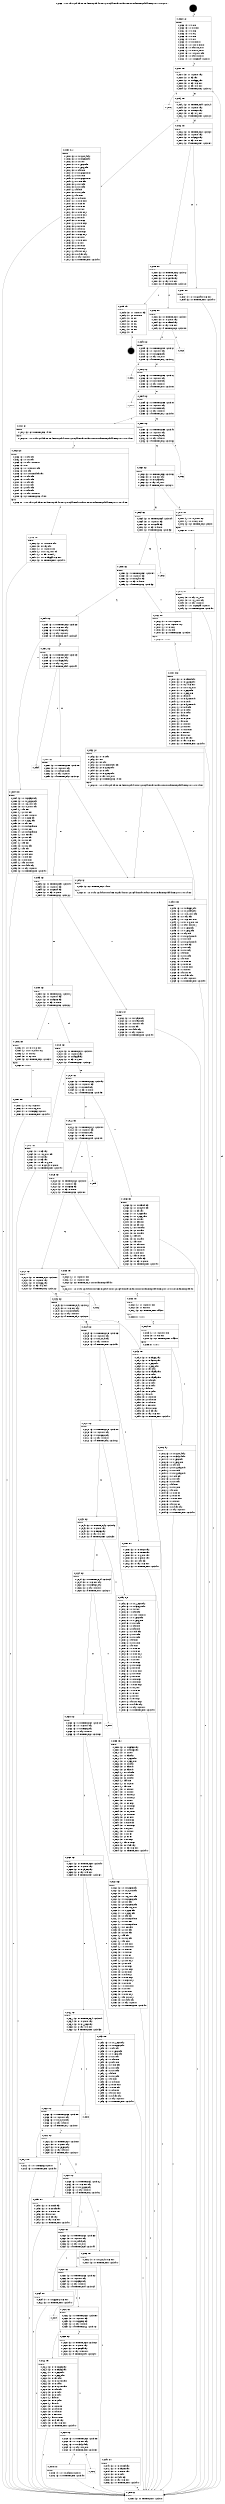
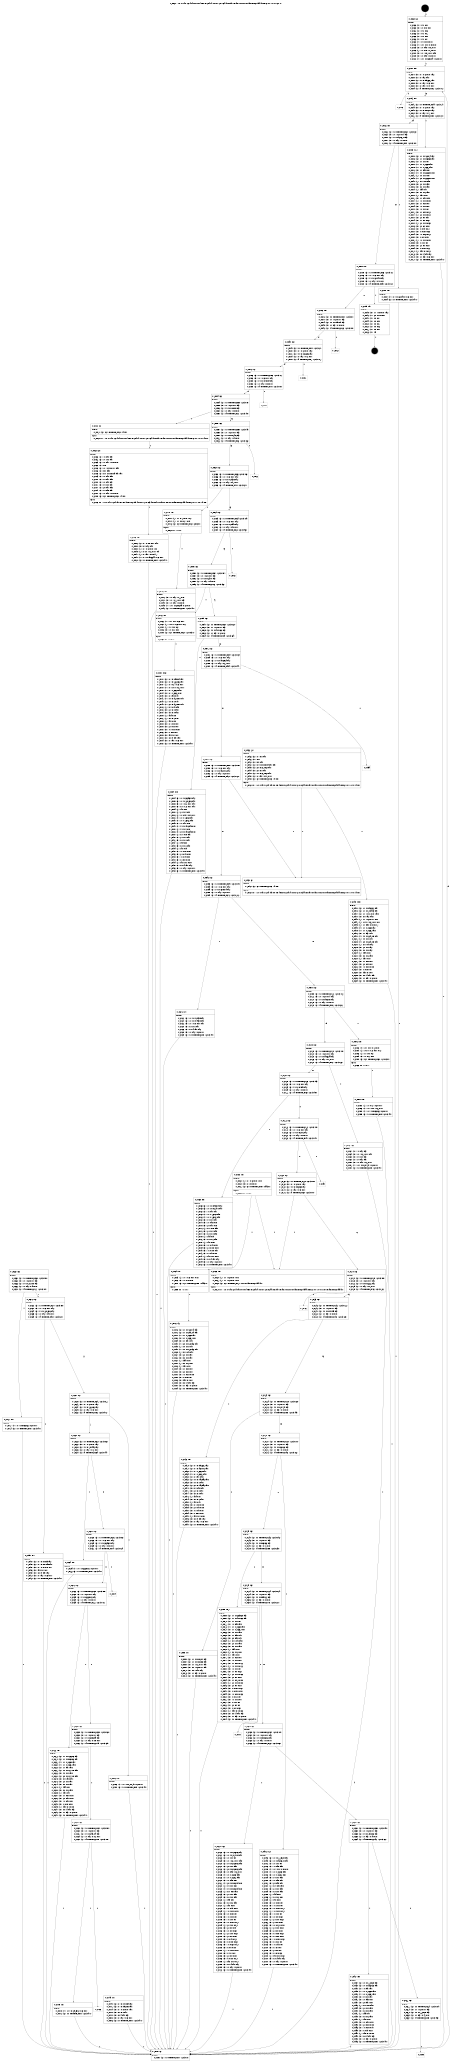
edge "0x401d50 [13]" -> "0x401d5d [12]": reversed
edge "0x401544 [25]" -> "0x40155d [25]": removed, label "8"
